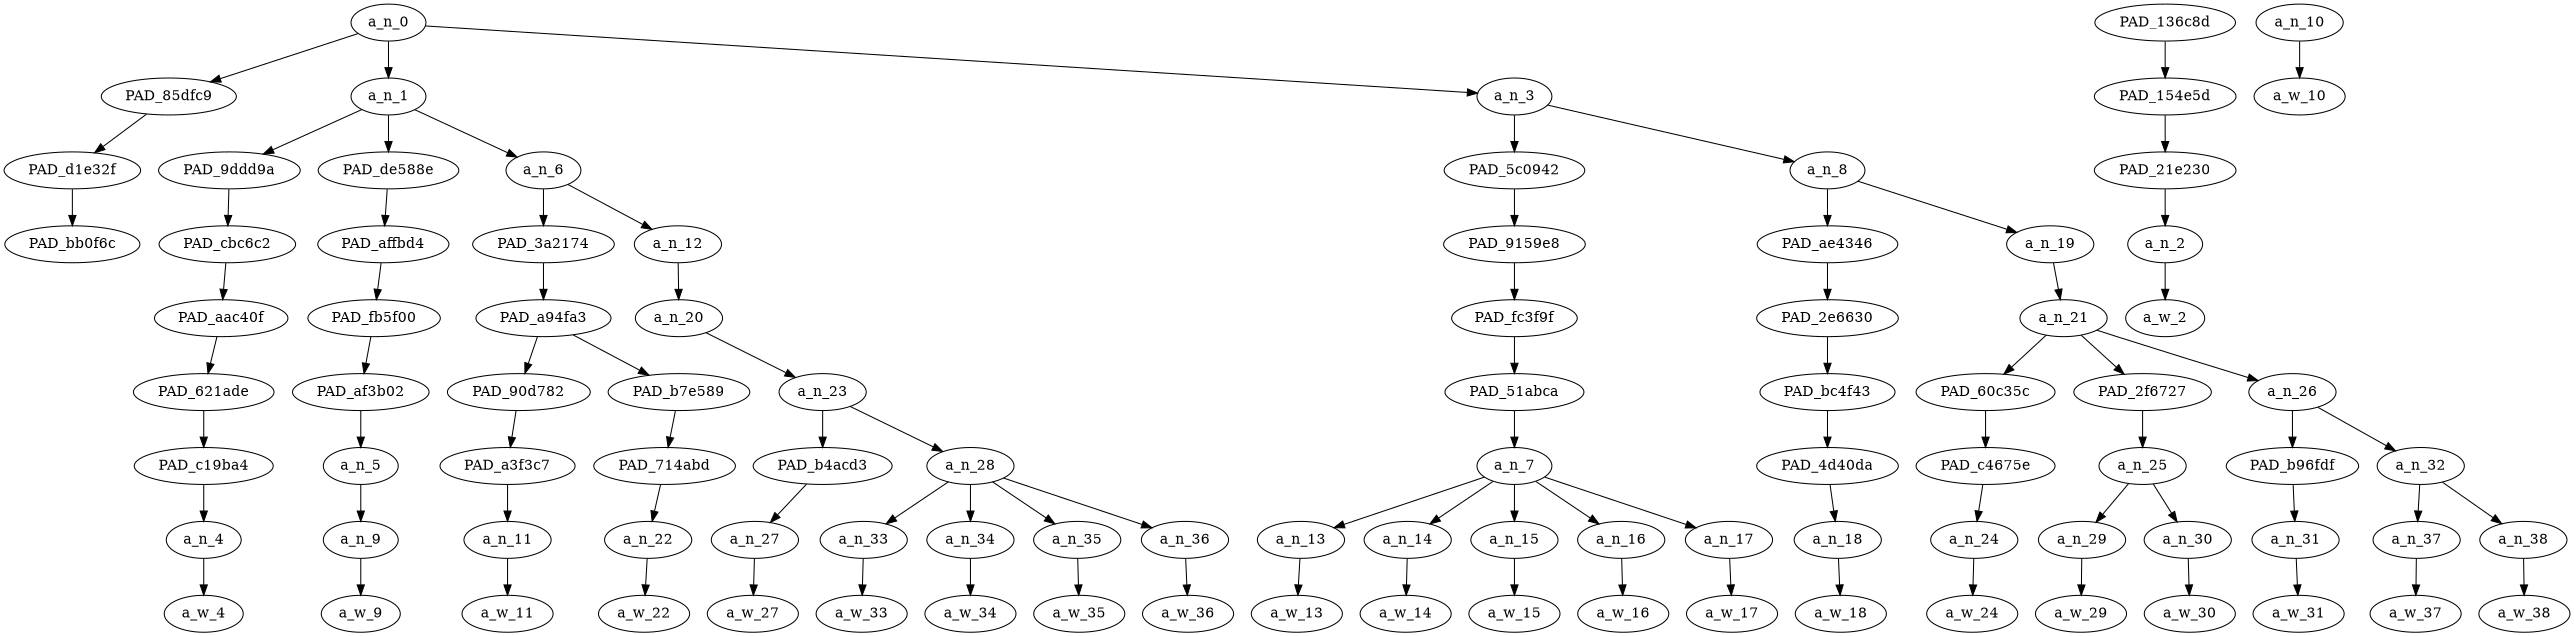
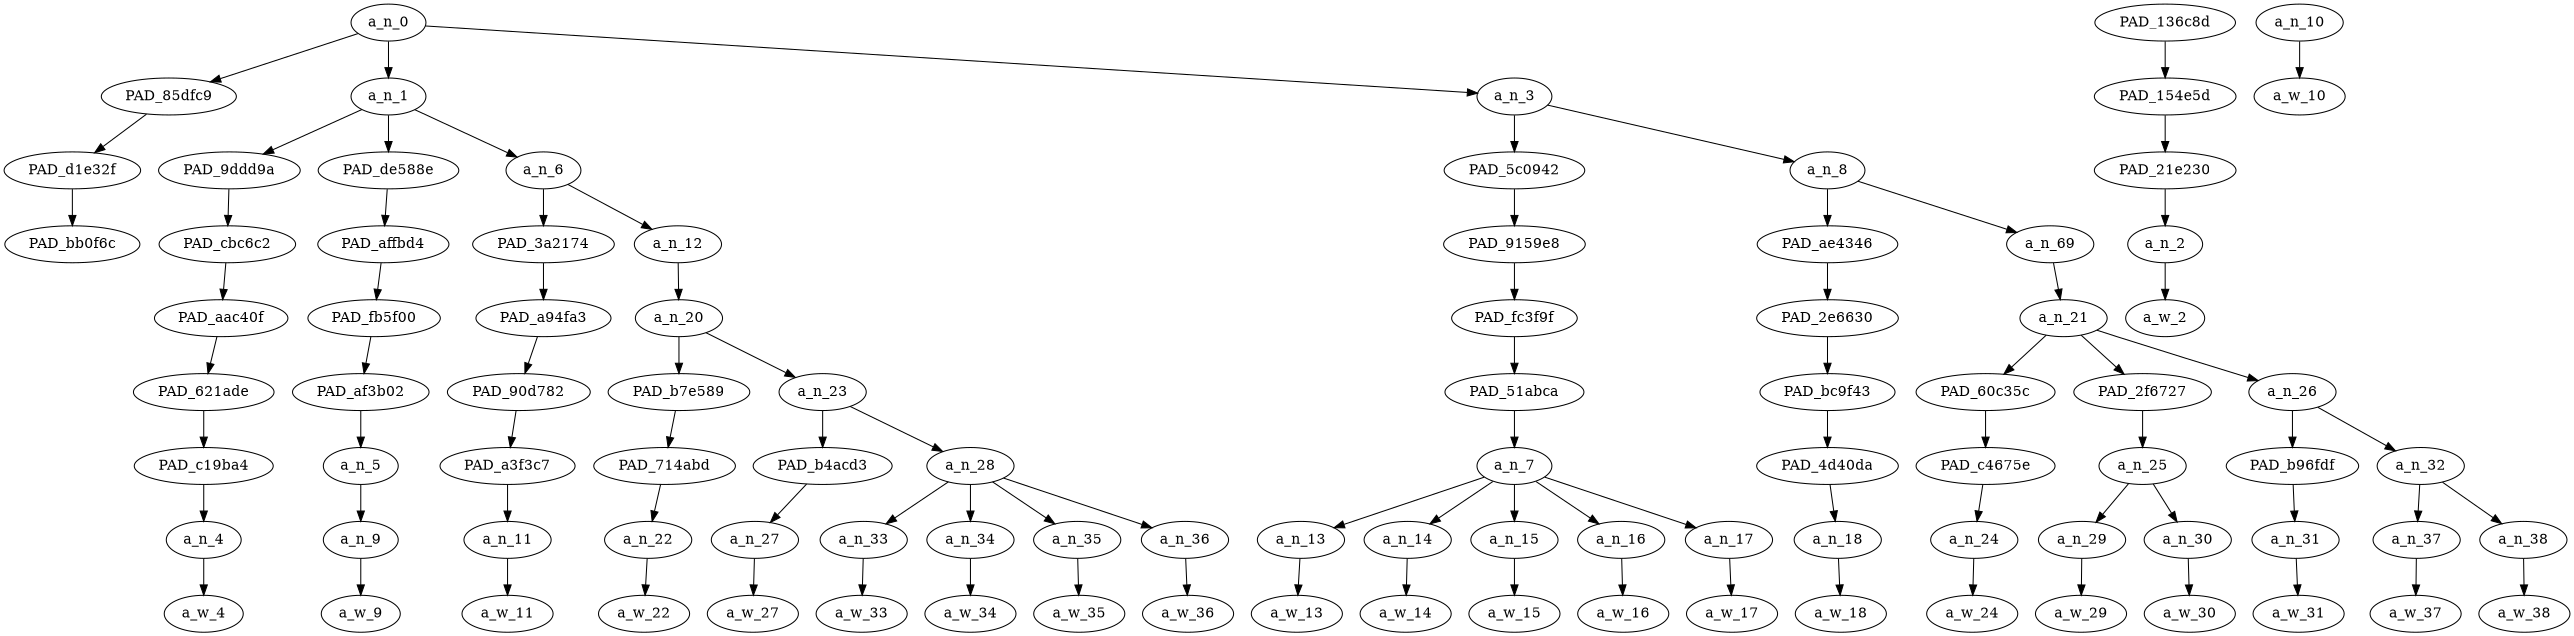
node "a_n_19": label "a_n_19" -> "a_n_69"
edge "PAD_a94fa3" -> "PAD_b7e589": now "a_n_20" -> "PAD_b7e589"
node "PAD_bc4f43": label "PAD_bc4f43" -> "PAD_bc9f43"
